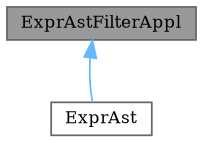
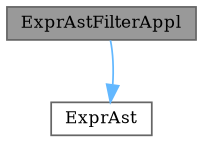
edge "ExprAst" -> "ExprAstFilterAppl": reversed
